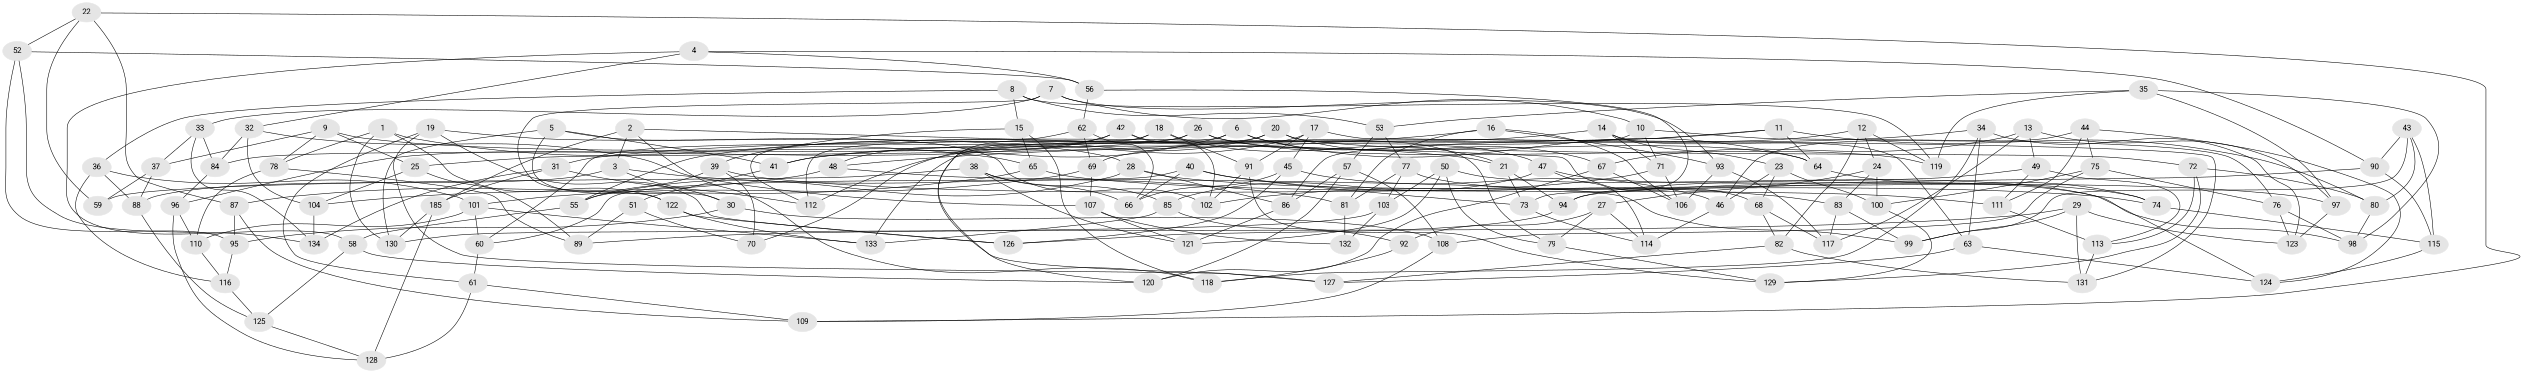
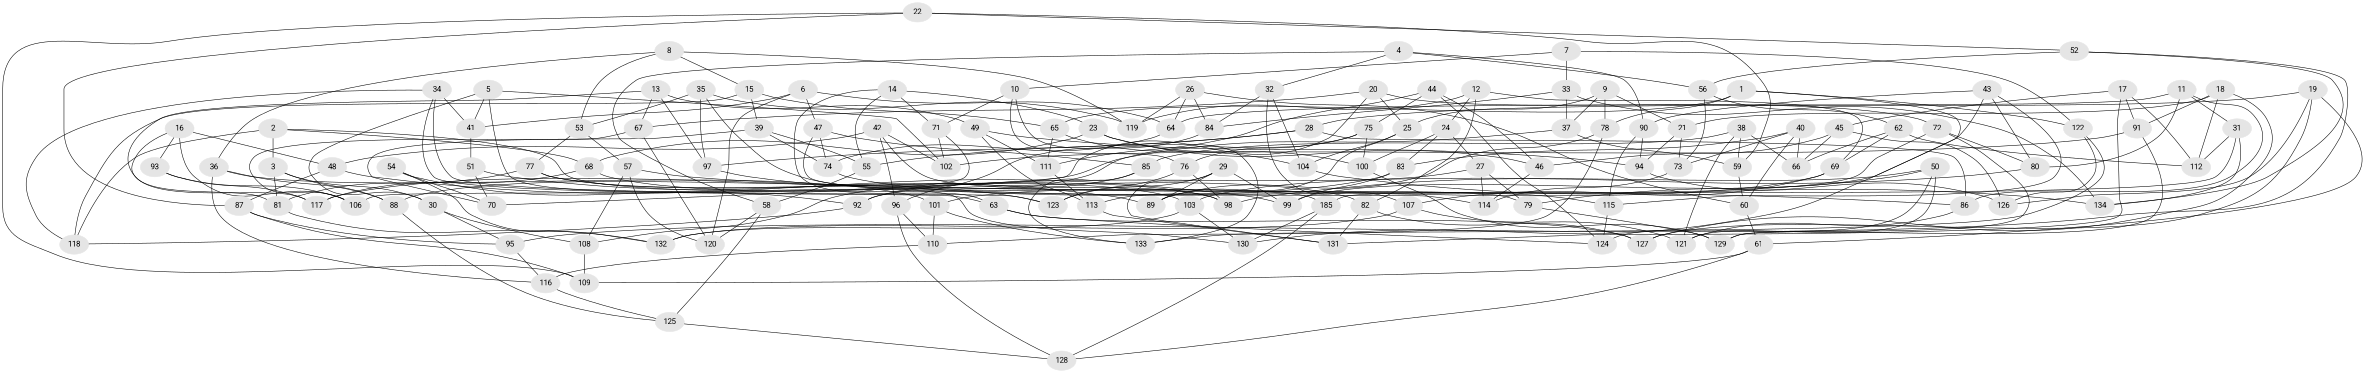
edge "7" -- "93": removed
node "54": added
edge "101" -- "60": now "59" -- "60"
